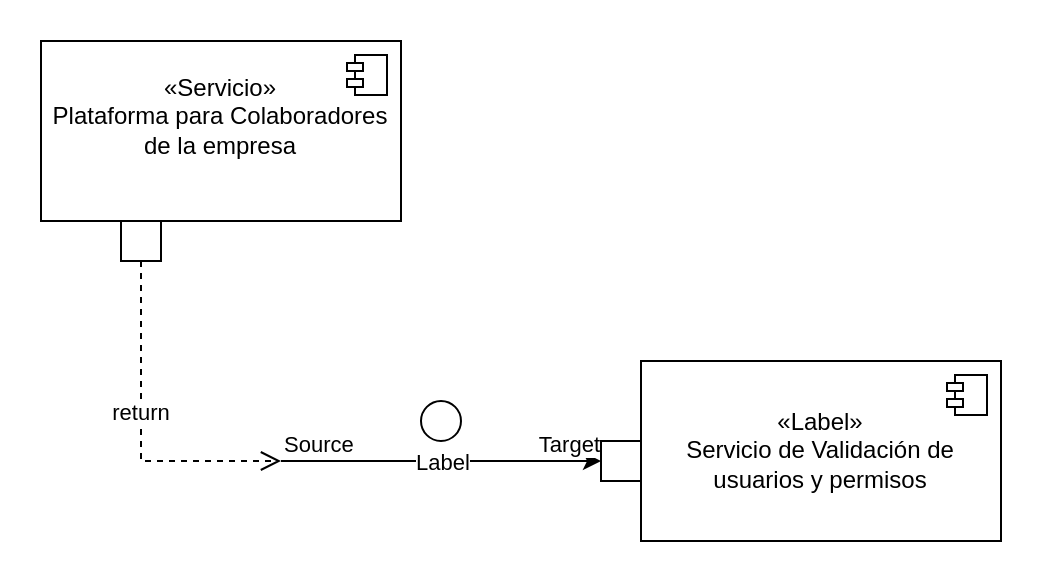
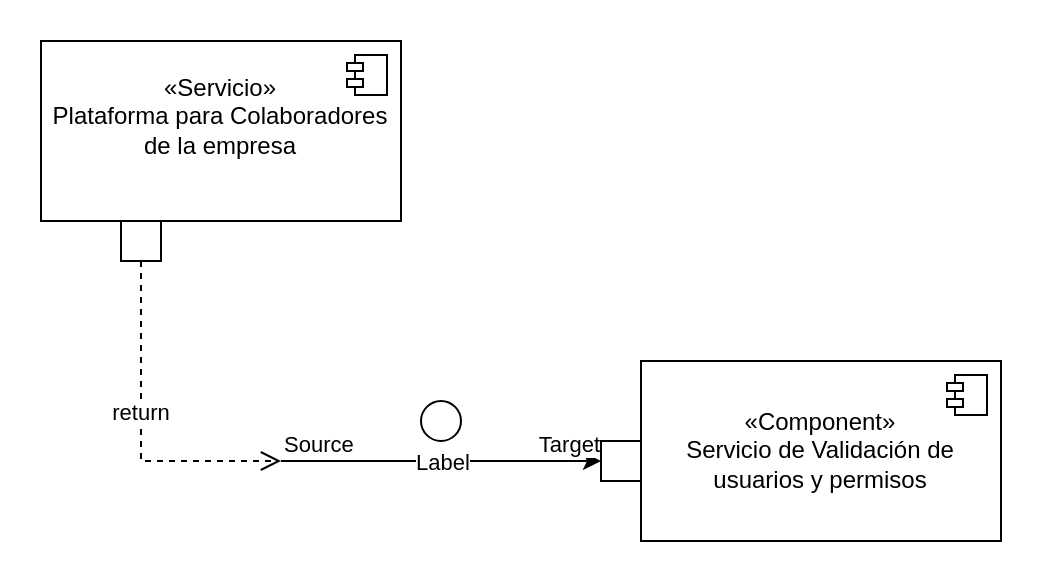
node "«Label» Servicio de Validación de usuarios y permisos": label "«Label» Servicio de Validación de usuarios y permisos" -> "«Component» Servicio de Validación de usuarios y permisos"
